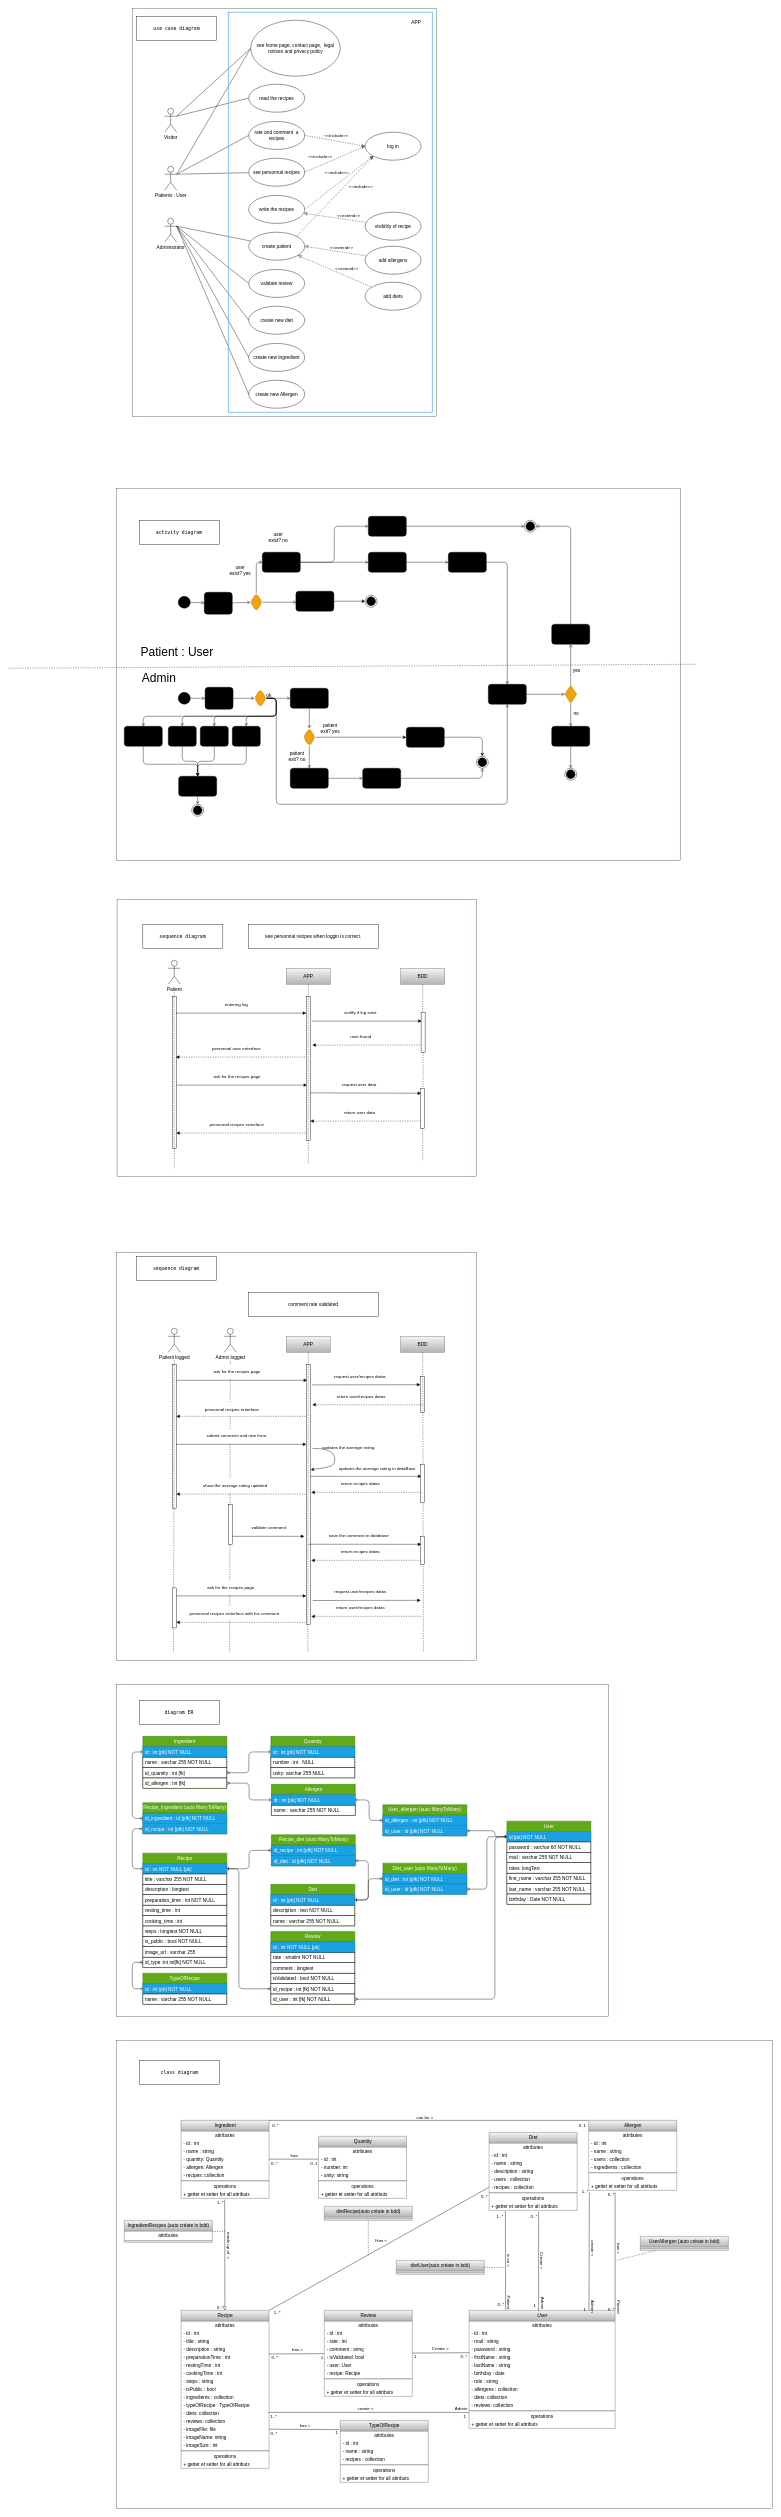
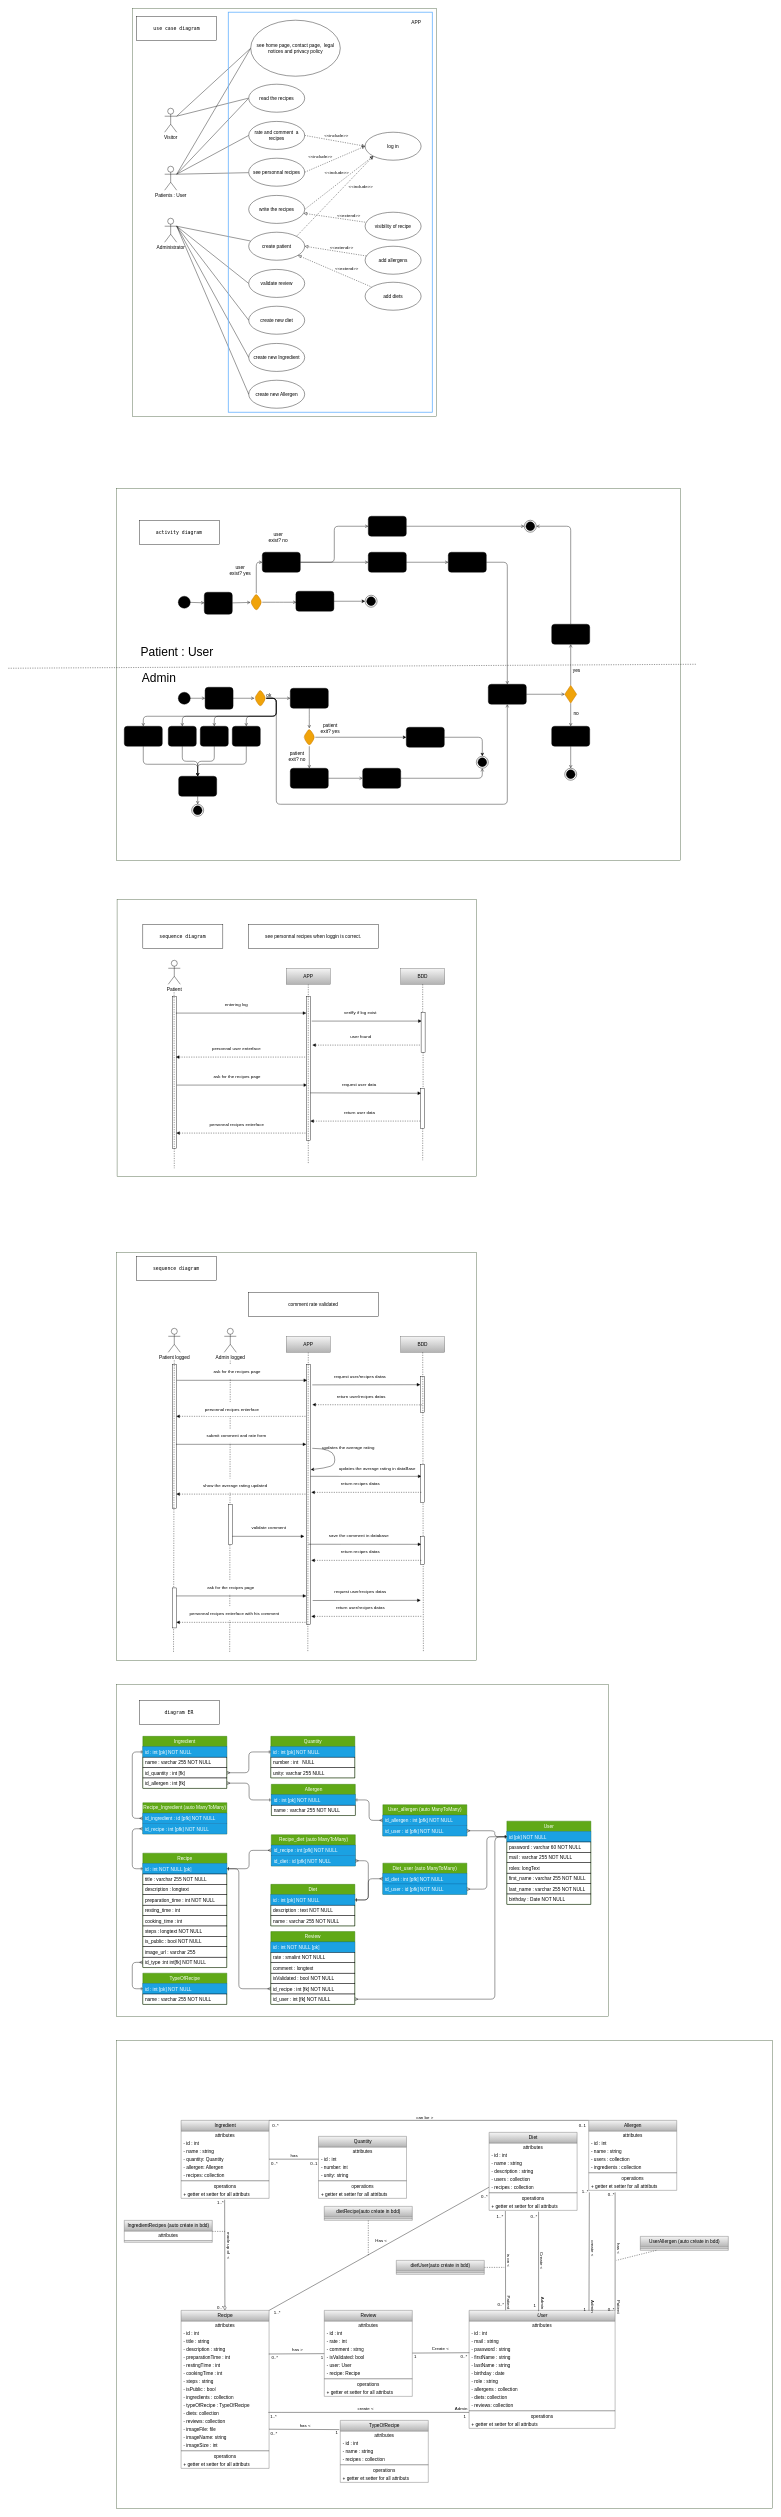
edge "read the recipes" -- "Patients : User": added
node "class diagram": removed
